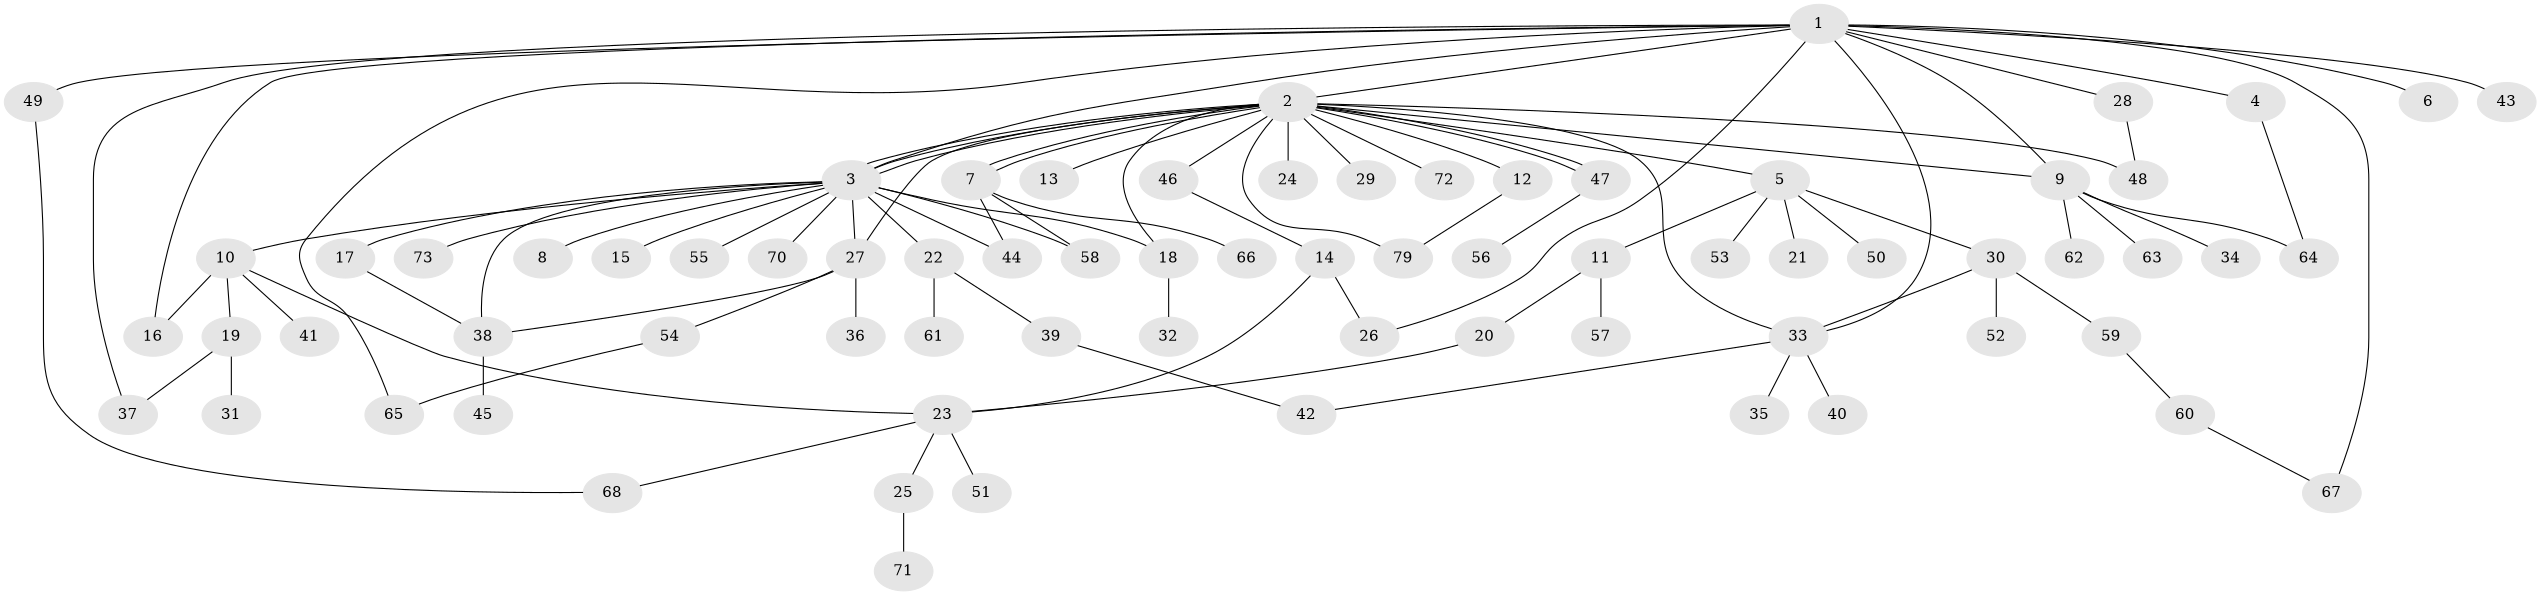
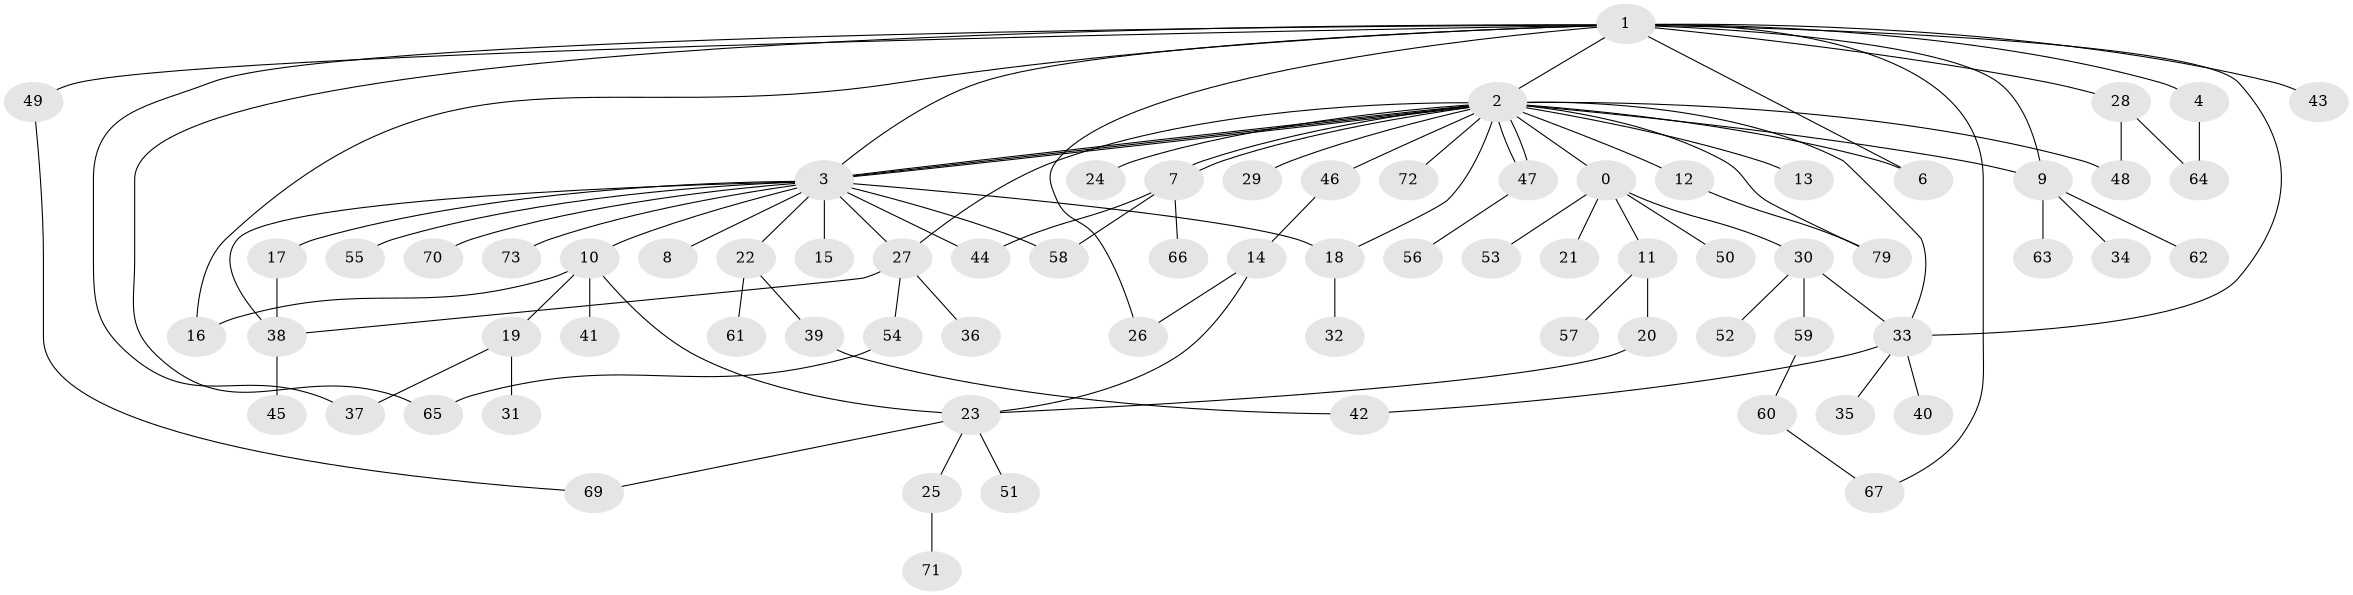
edge "2" -- "6": added
node "5": label "5" -> "0"
edge "9" -- "64": now "28" -- "64"
node "68": label "68" -> "69"
